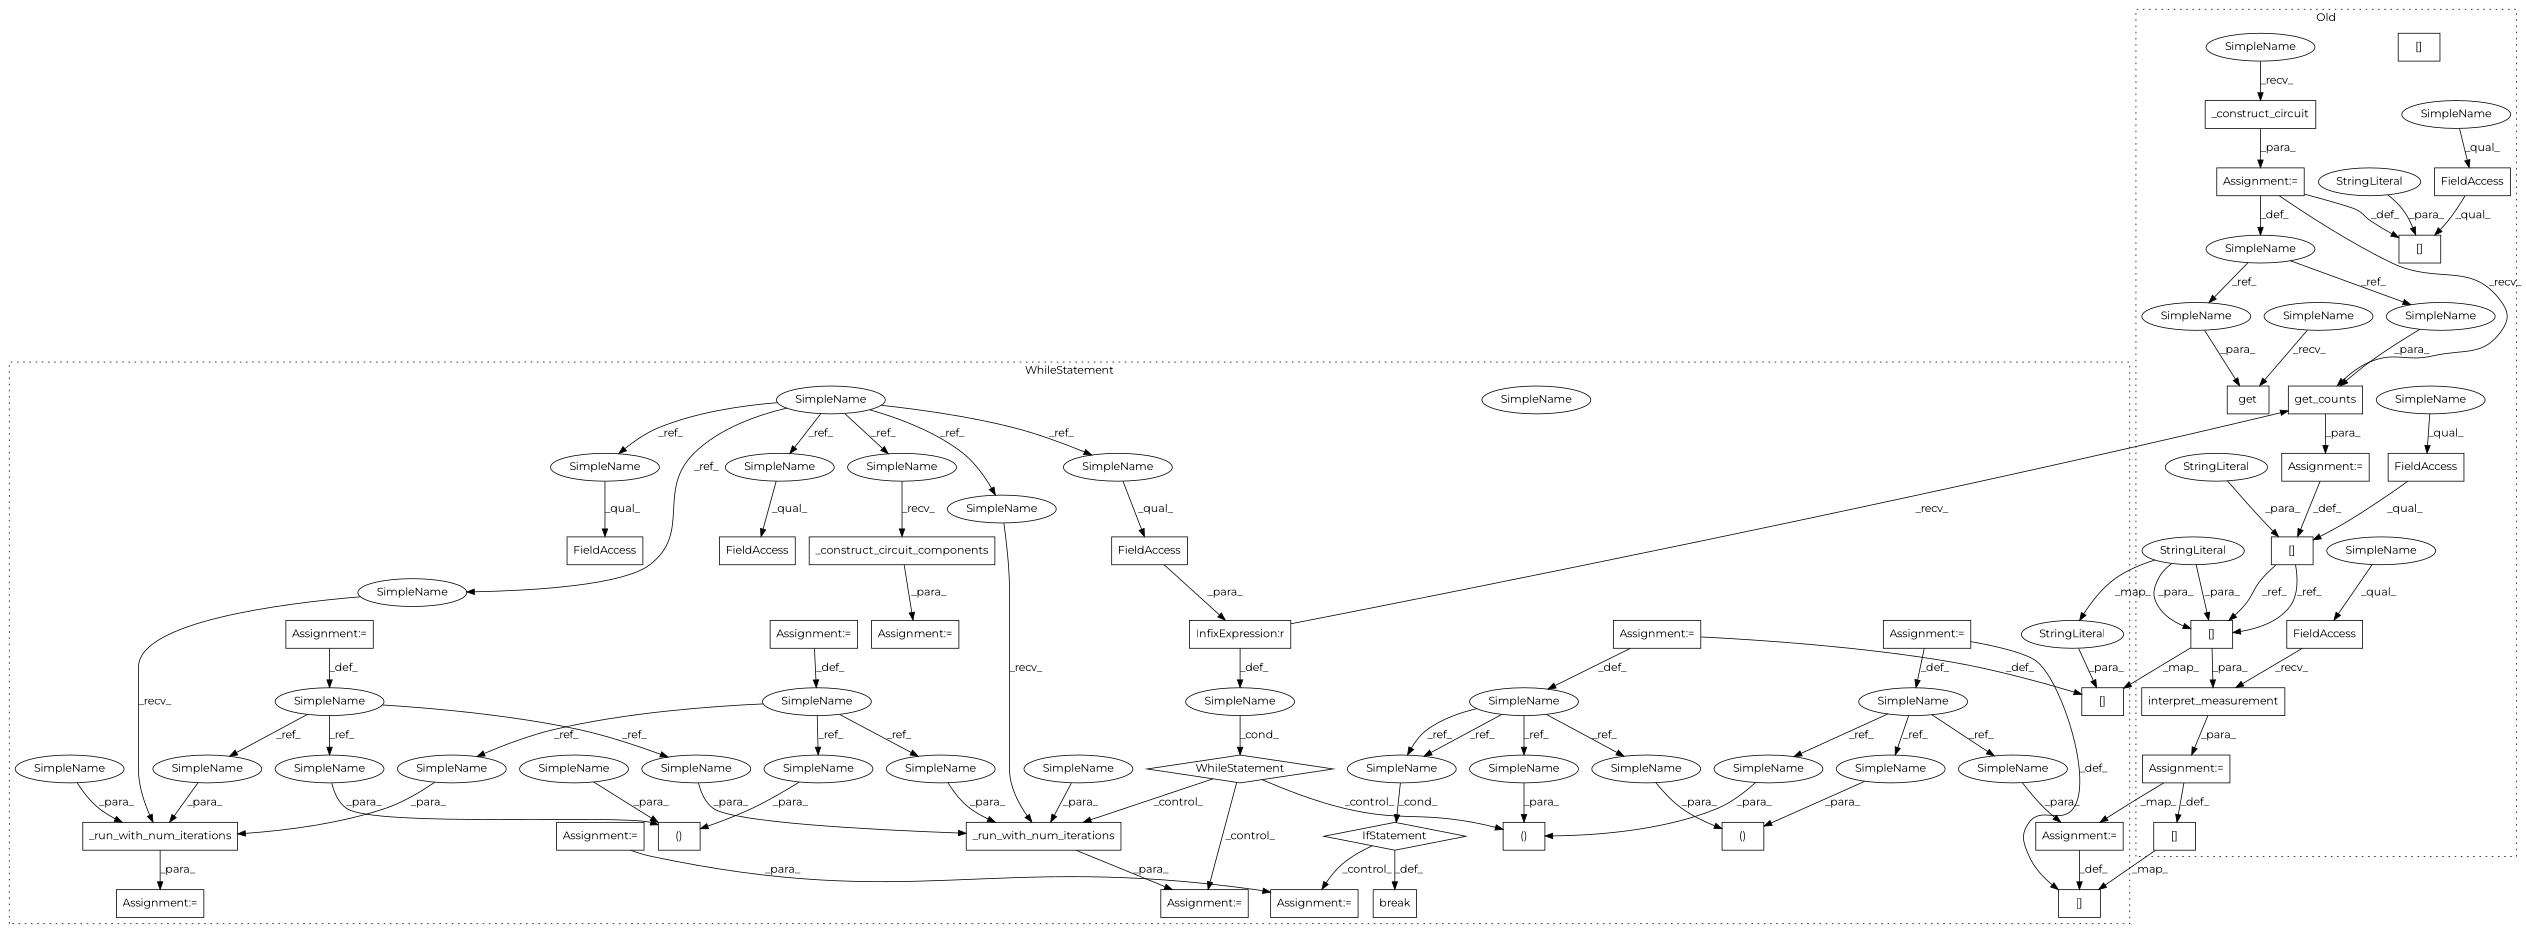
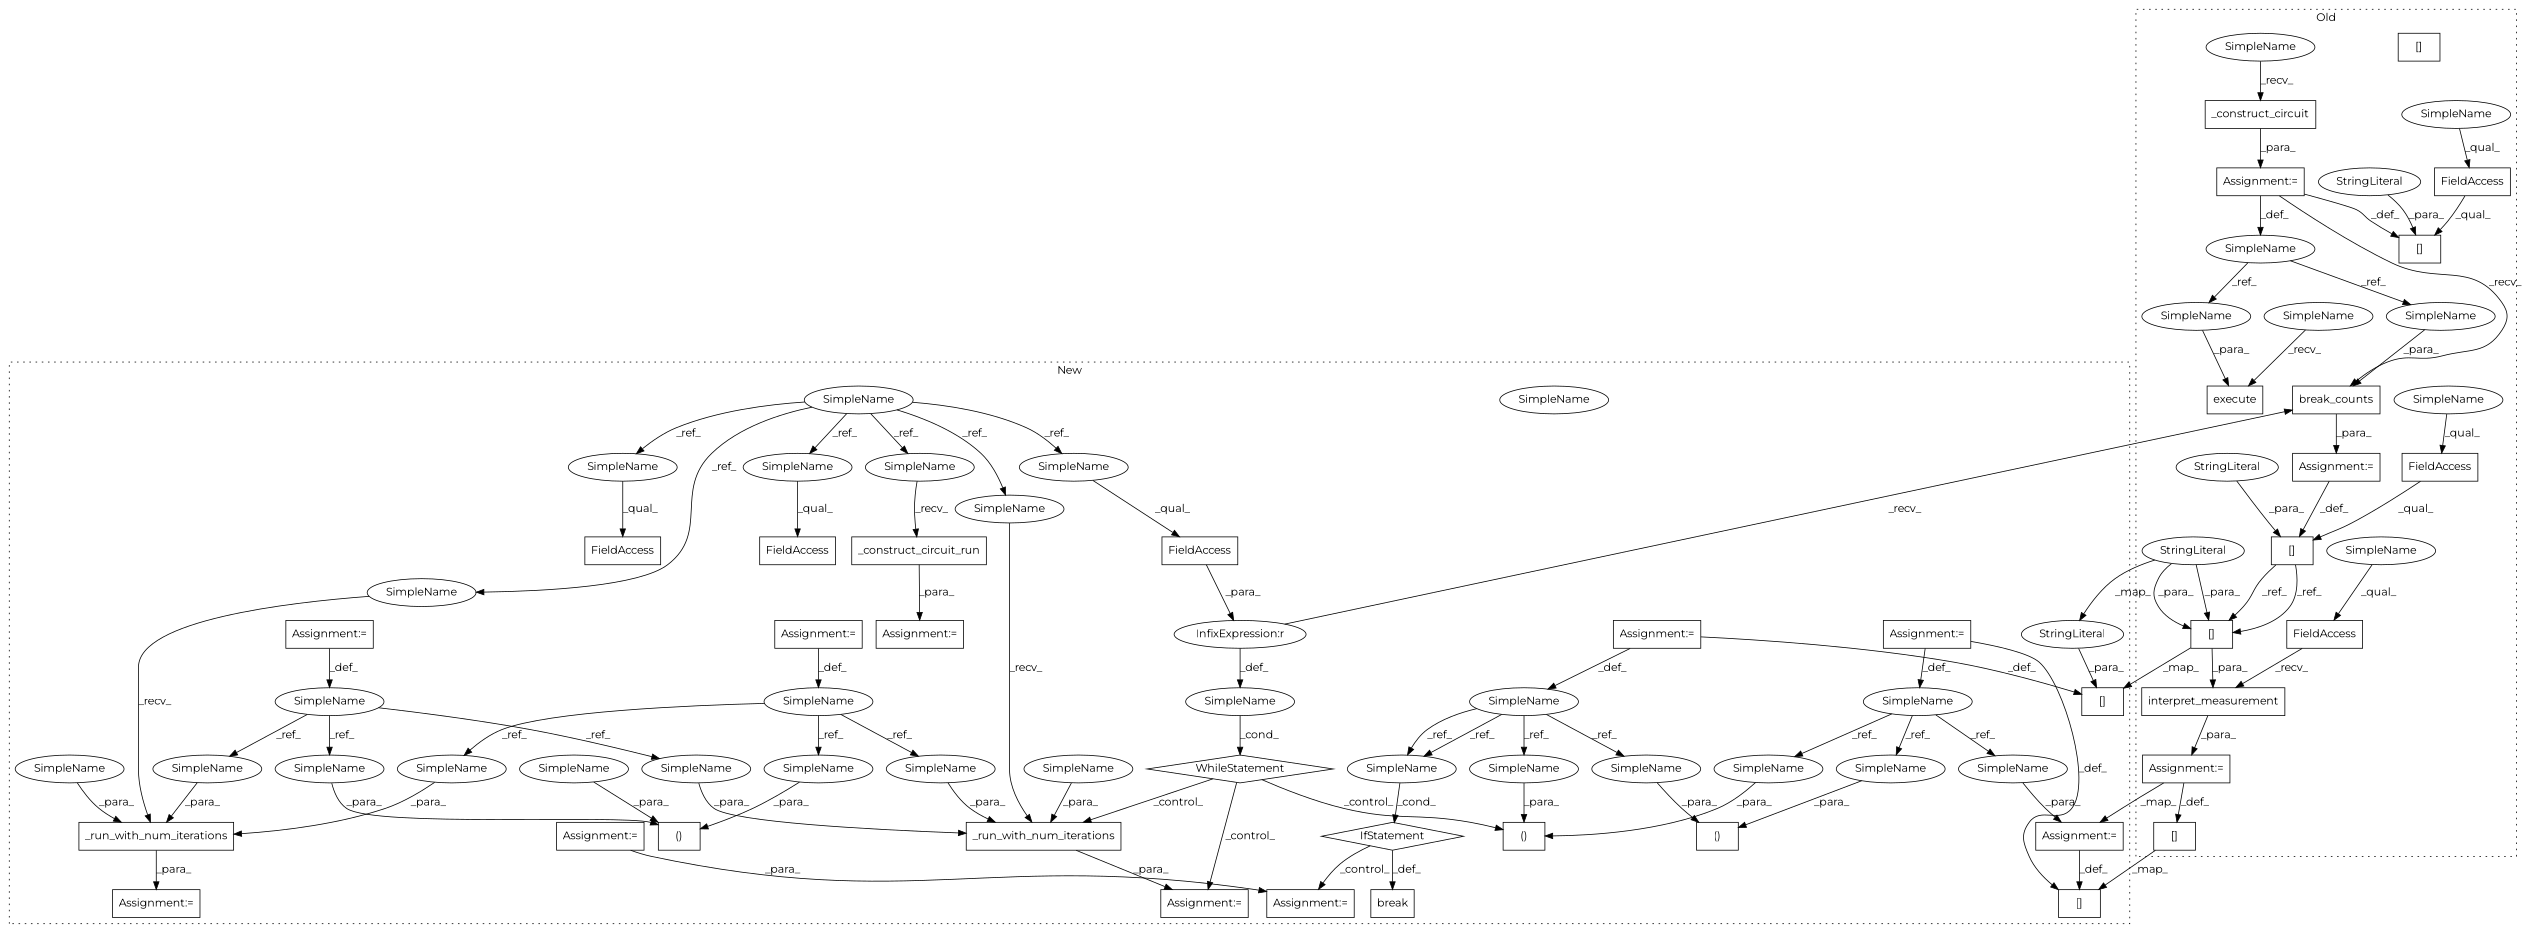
cluster "WhileStatement": label "WhileStatement" -> "New"
node "get": label "get" -> "execute"
node "get_counts": label "get_counts" -> "break_counts"
node "_construct_circuit_components": label "_construct_circuit_components" -> "_construct_circuit_run"
node "InfixExpression:r": shape box -> ellipse
